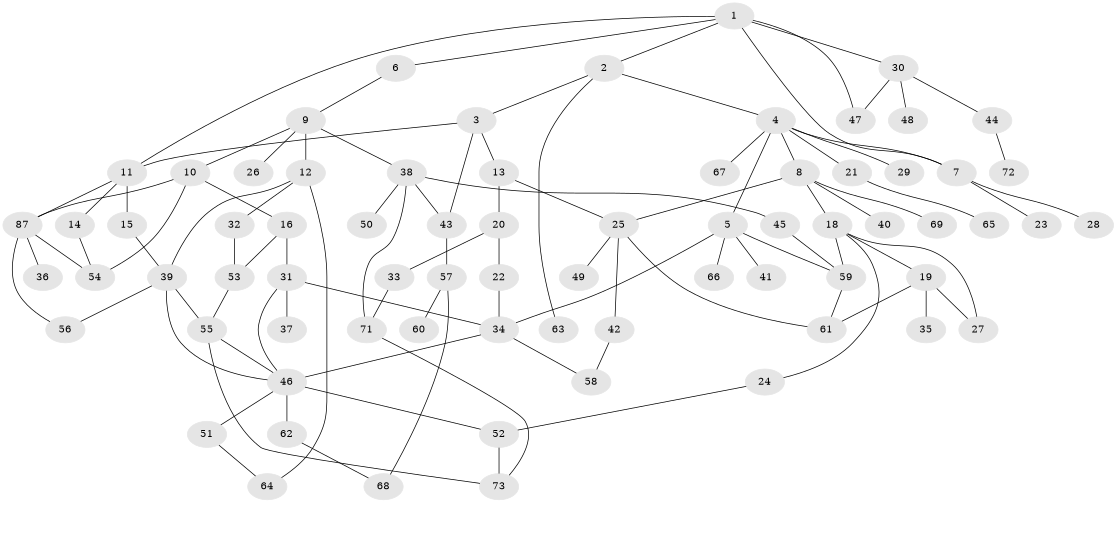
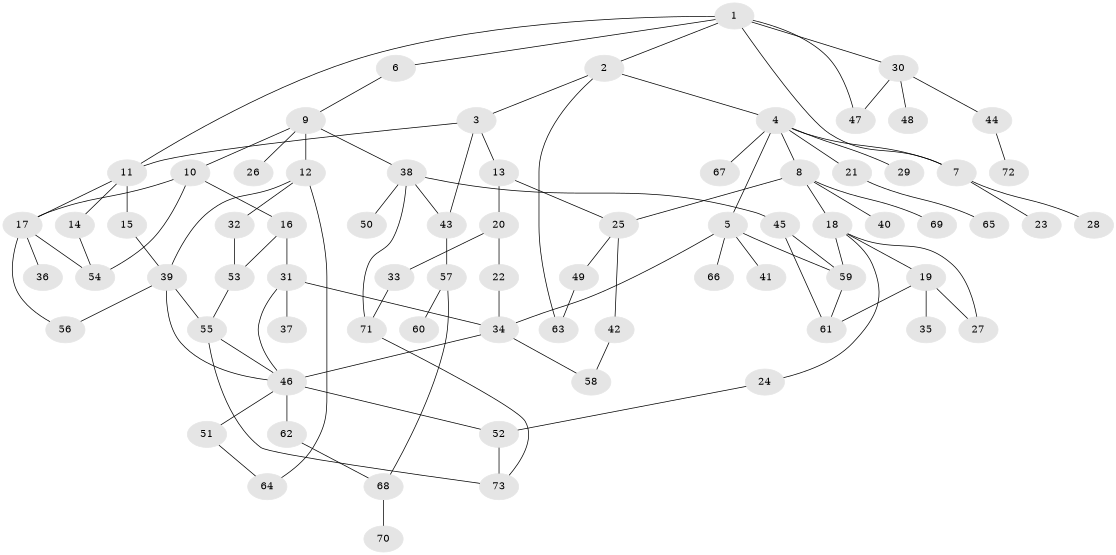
node "87": label "87" -> "17"
edge "49" -- "63": added
edge "25" -- "61": now "45" -- "61"
node "70": added
